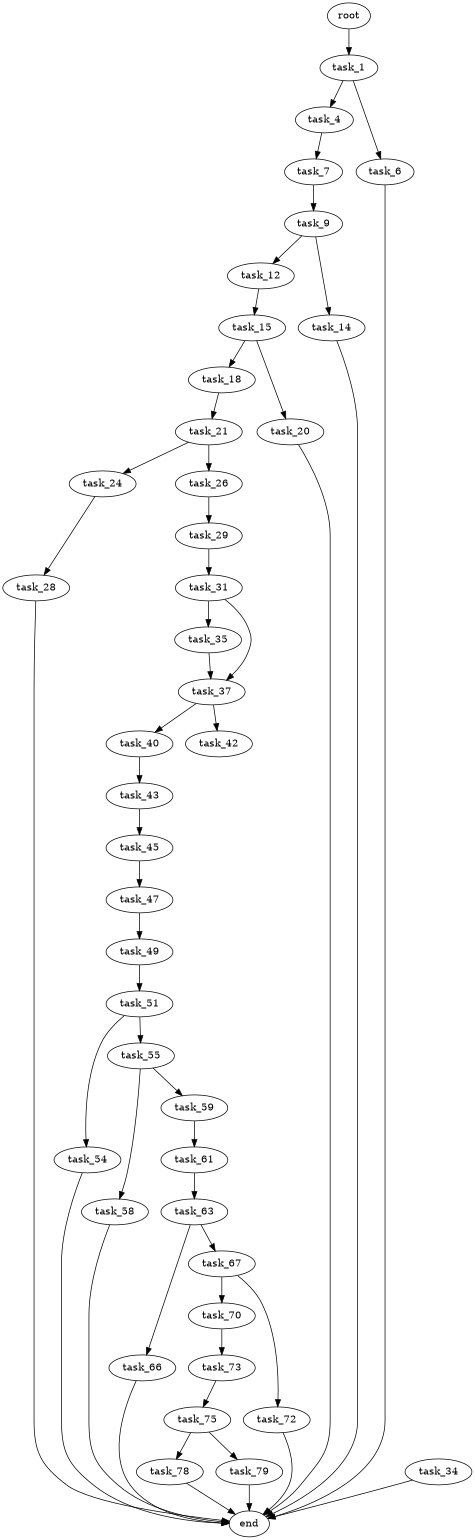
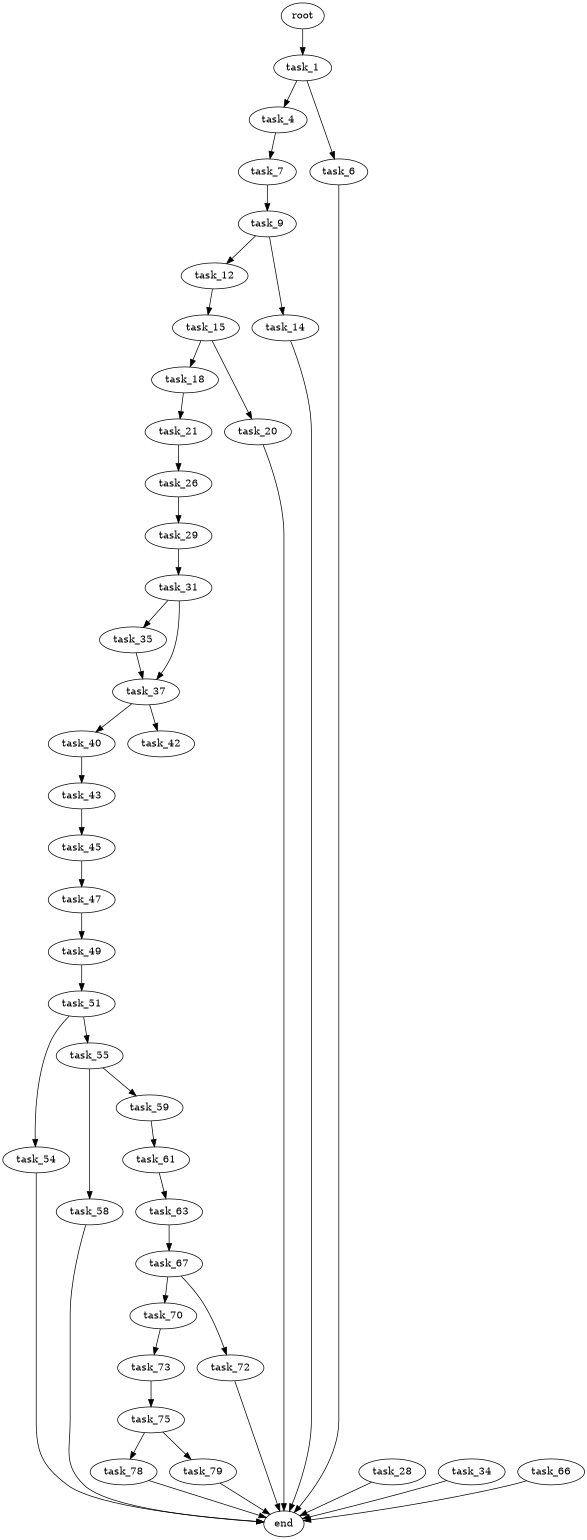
node "task_24": removed
edge "task_63" -> "task_66": removed
